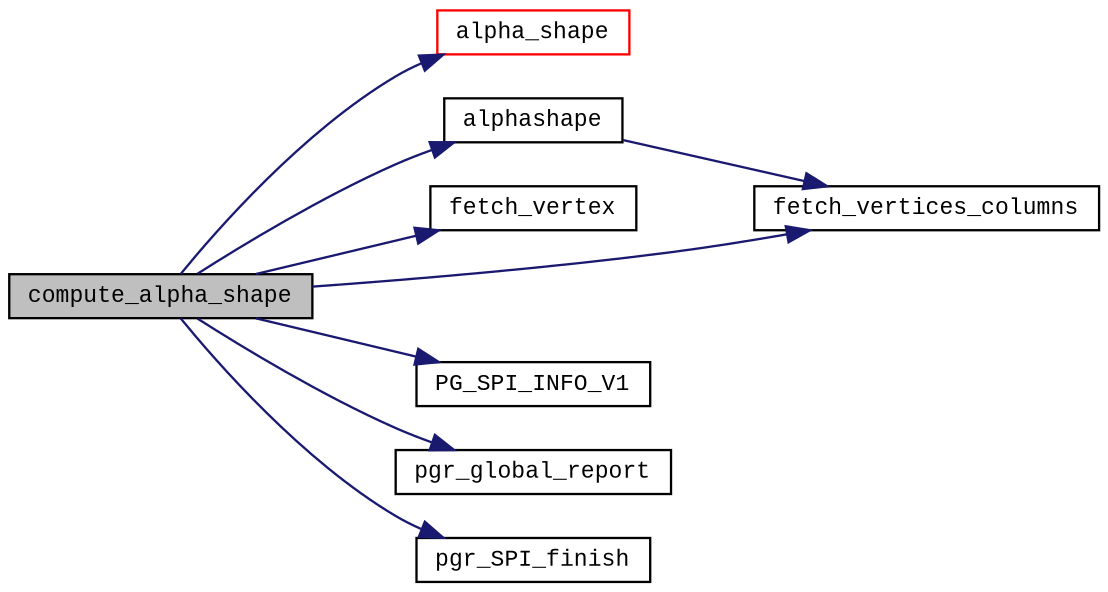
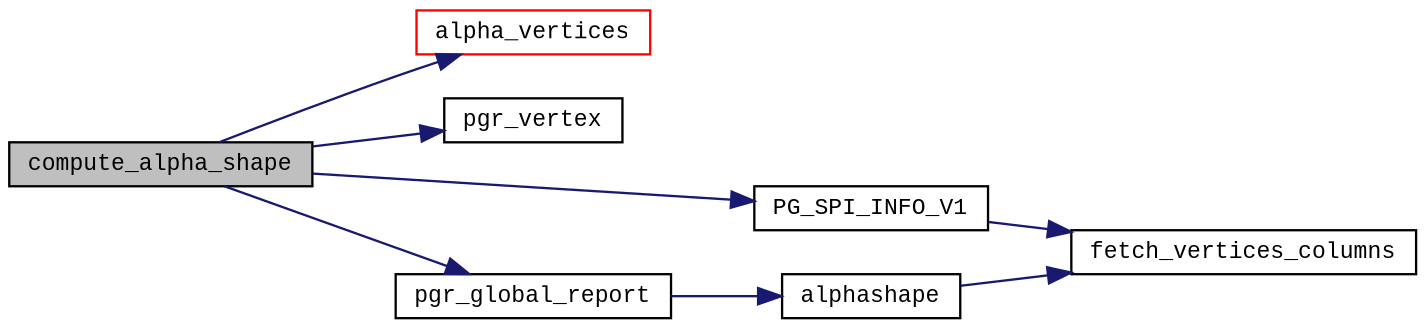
node "alpha_shape": label "alpha_shape" -> "alpha_vertices"
edge "compute_alpha_shape" -> "alphashape": now "pgr_global_report" -> "alphashape"
node "fetch_vertex": label "fetch_vertex" -> "pgr_vertex"
edge "compute_alpha_shape" -> "fetch_vertices_columns": now "PG_SPI_INFO_V1" -> "fetch_vertices_columns"
node "pgr_SPI_finish": removed
